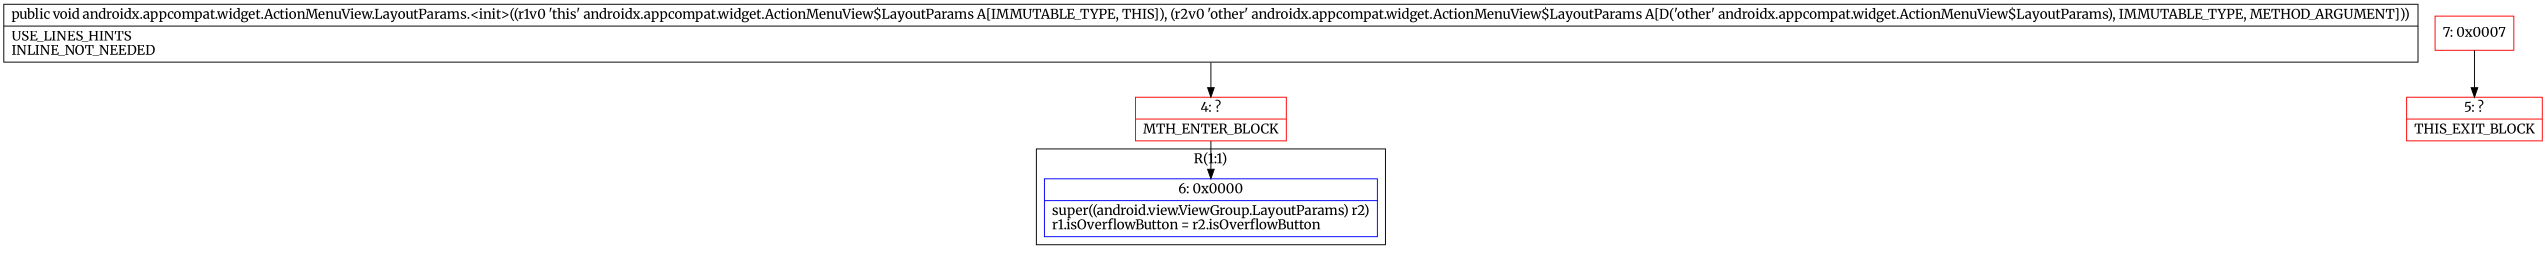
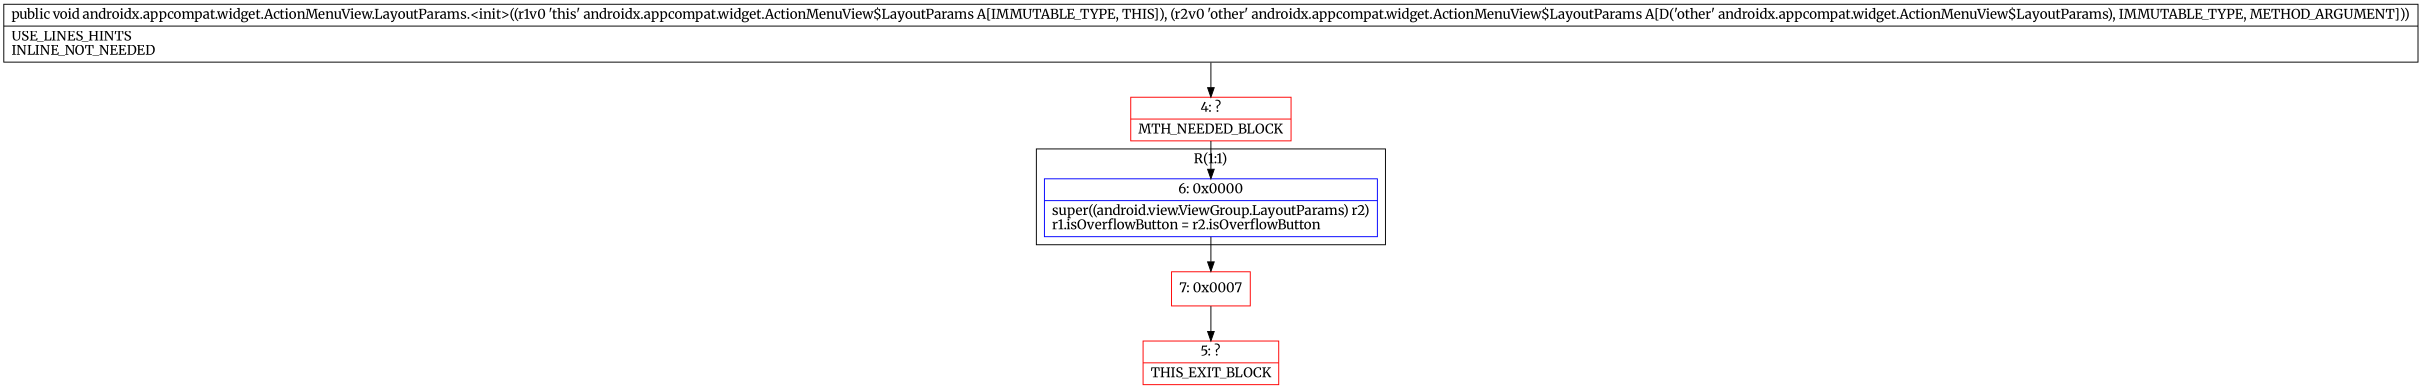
node "4: ?": text "MTH_ENTER_BLOCK" -> "MTH_NEEDED_BLOCK"
edge "6: 0x0000" -> "7: 0x0007": added
